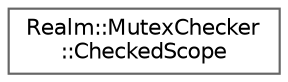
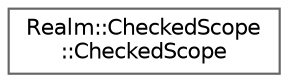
node "Realm::MutexChecker ::CheckedScope": label "Realm::MutexChecker ::CheckedScope" -> "Realm::CheckedScope ::CheckedScope"
